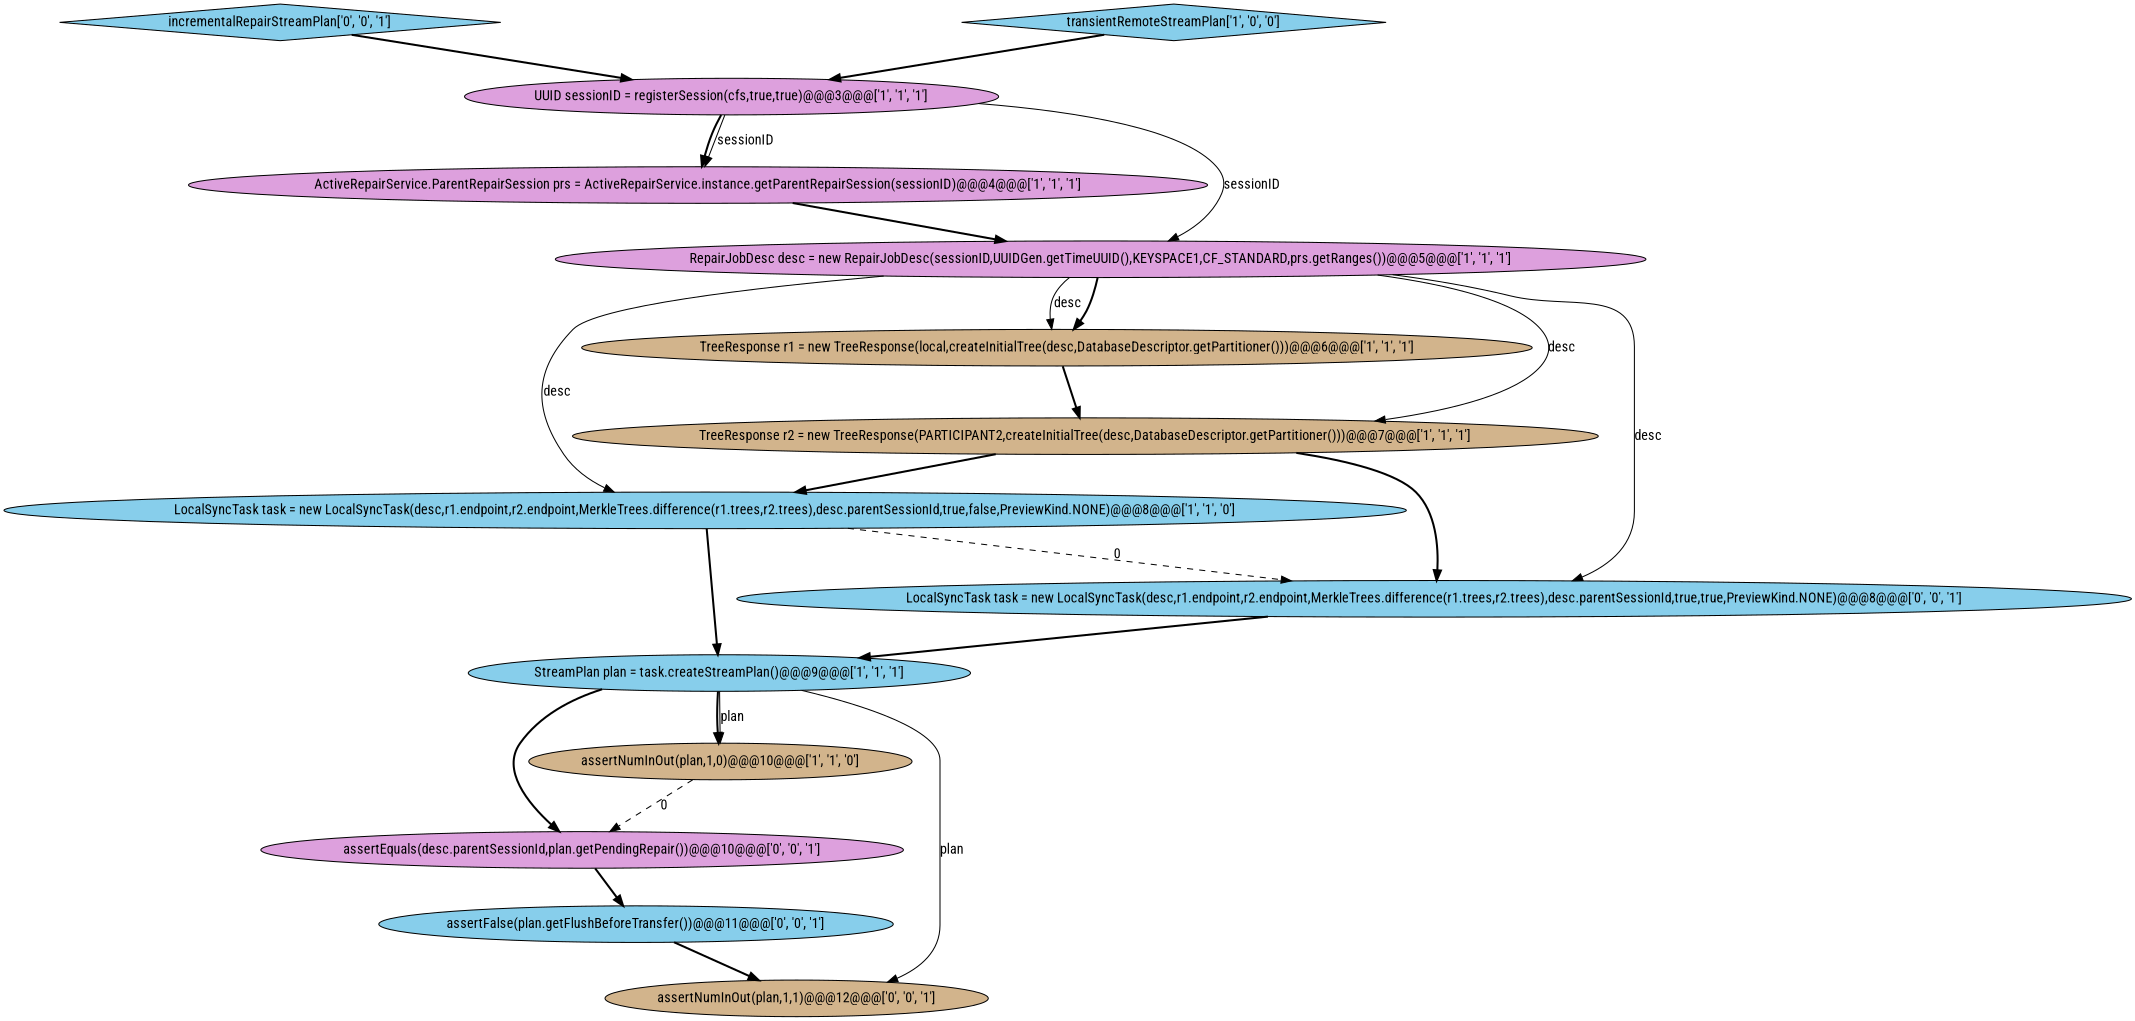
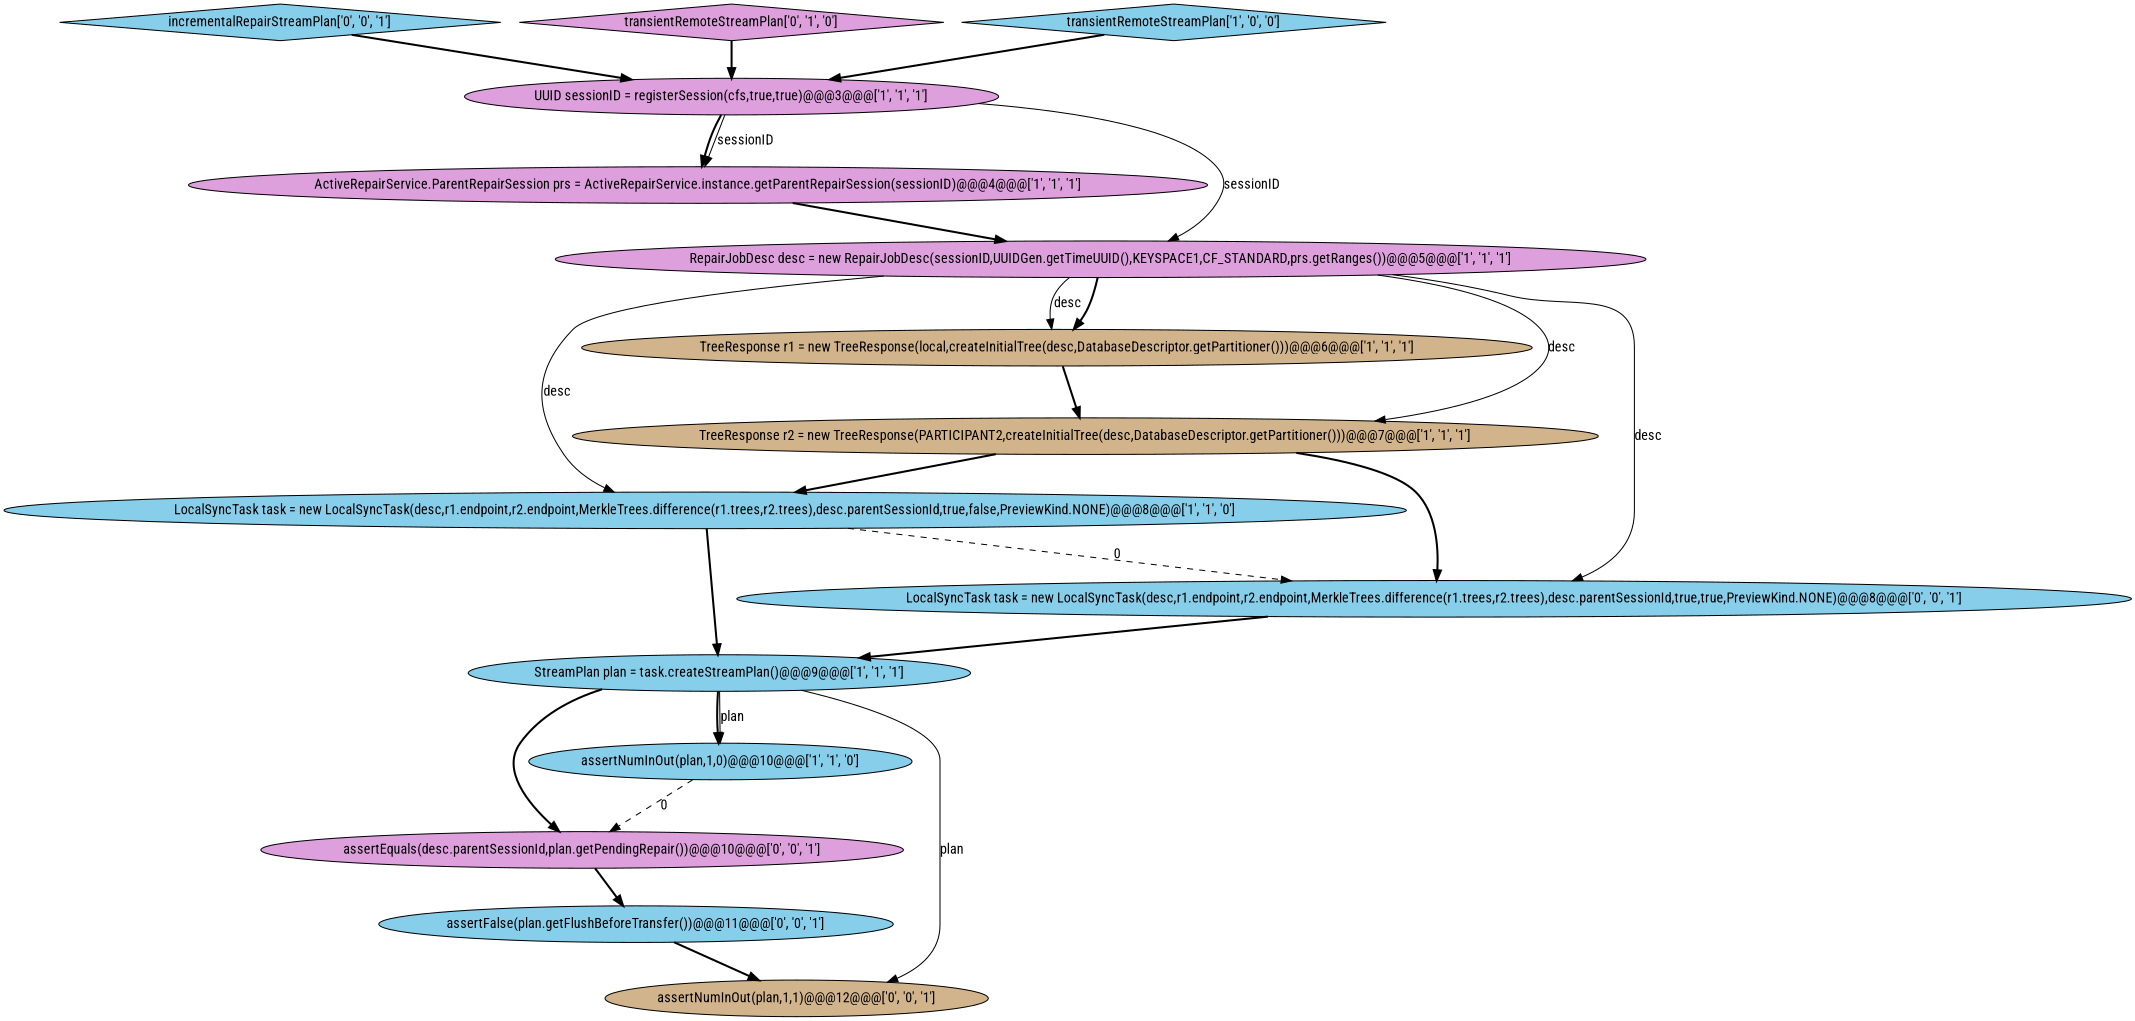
node "transientRemoteStreamPlan['0', '1', '0']": added
node "assertNumInOut(plan,1,0)@@@10@@@['1', '1', '0']": fillcolor tan -> skyblue
